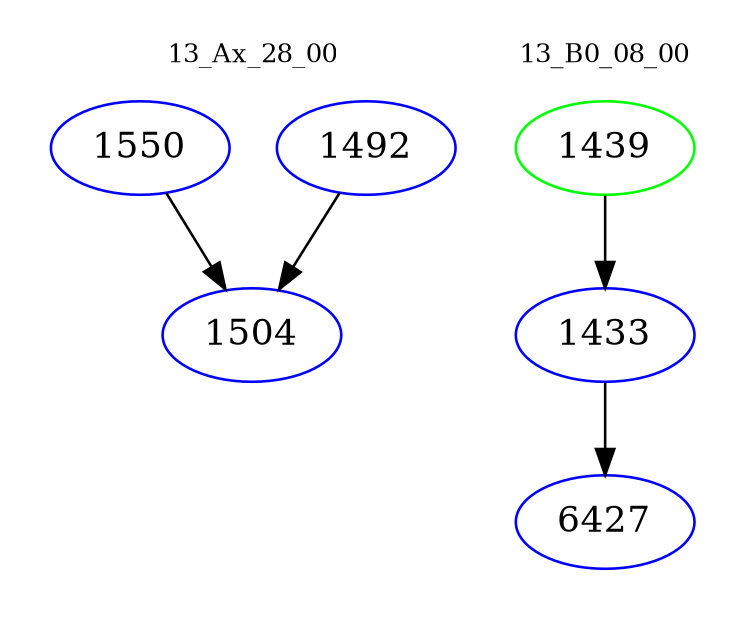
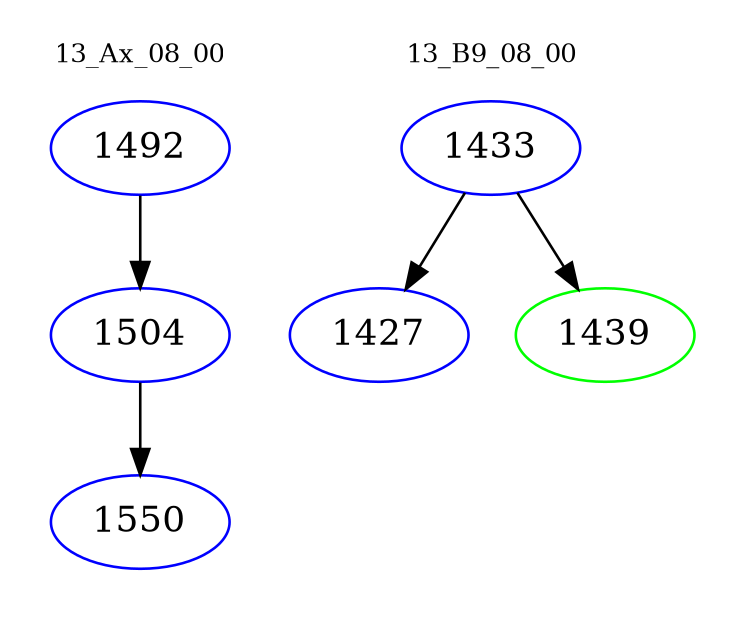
cluster "13_Ax_28_00": label "13_Ax_28_00" -> "13_Ax_08_00"
cluster "13_B0_08_00": label "13_B0_08_00" -> "13_B9_08_00"
edge "1439" -> "1433": reversed
edge "1550" -> "1504": reversed
node "6427": label "6427" -> "1427"
